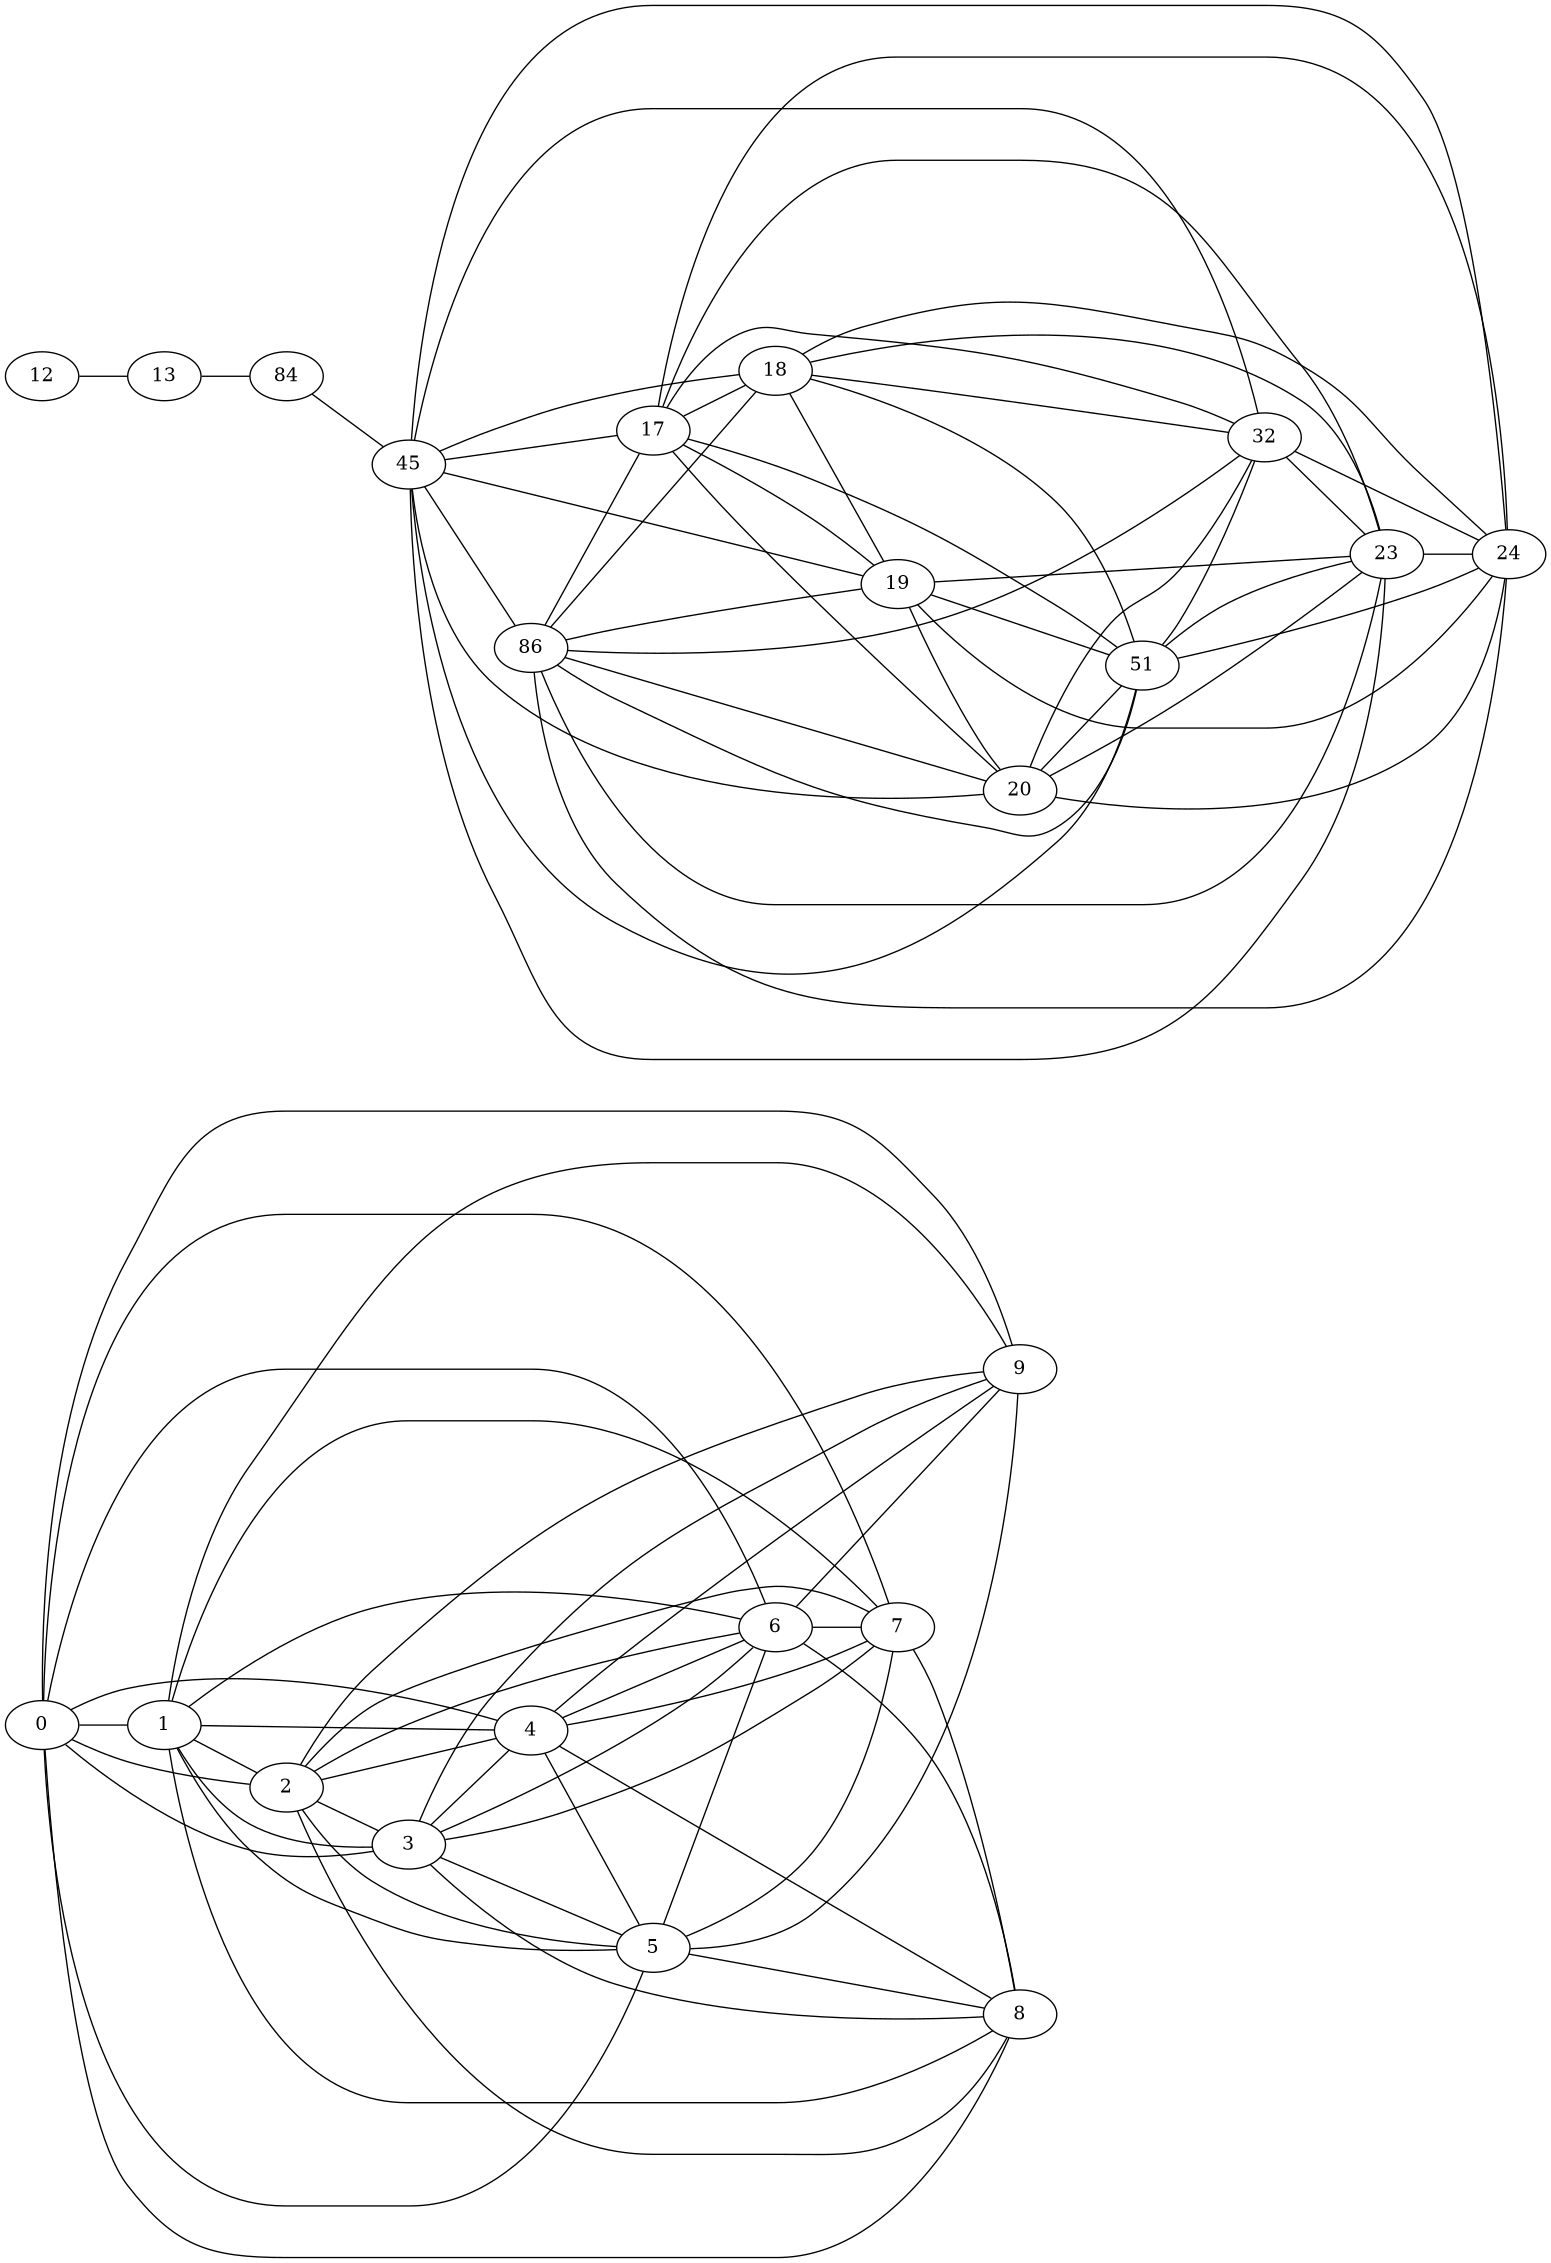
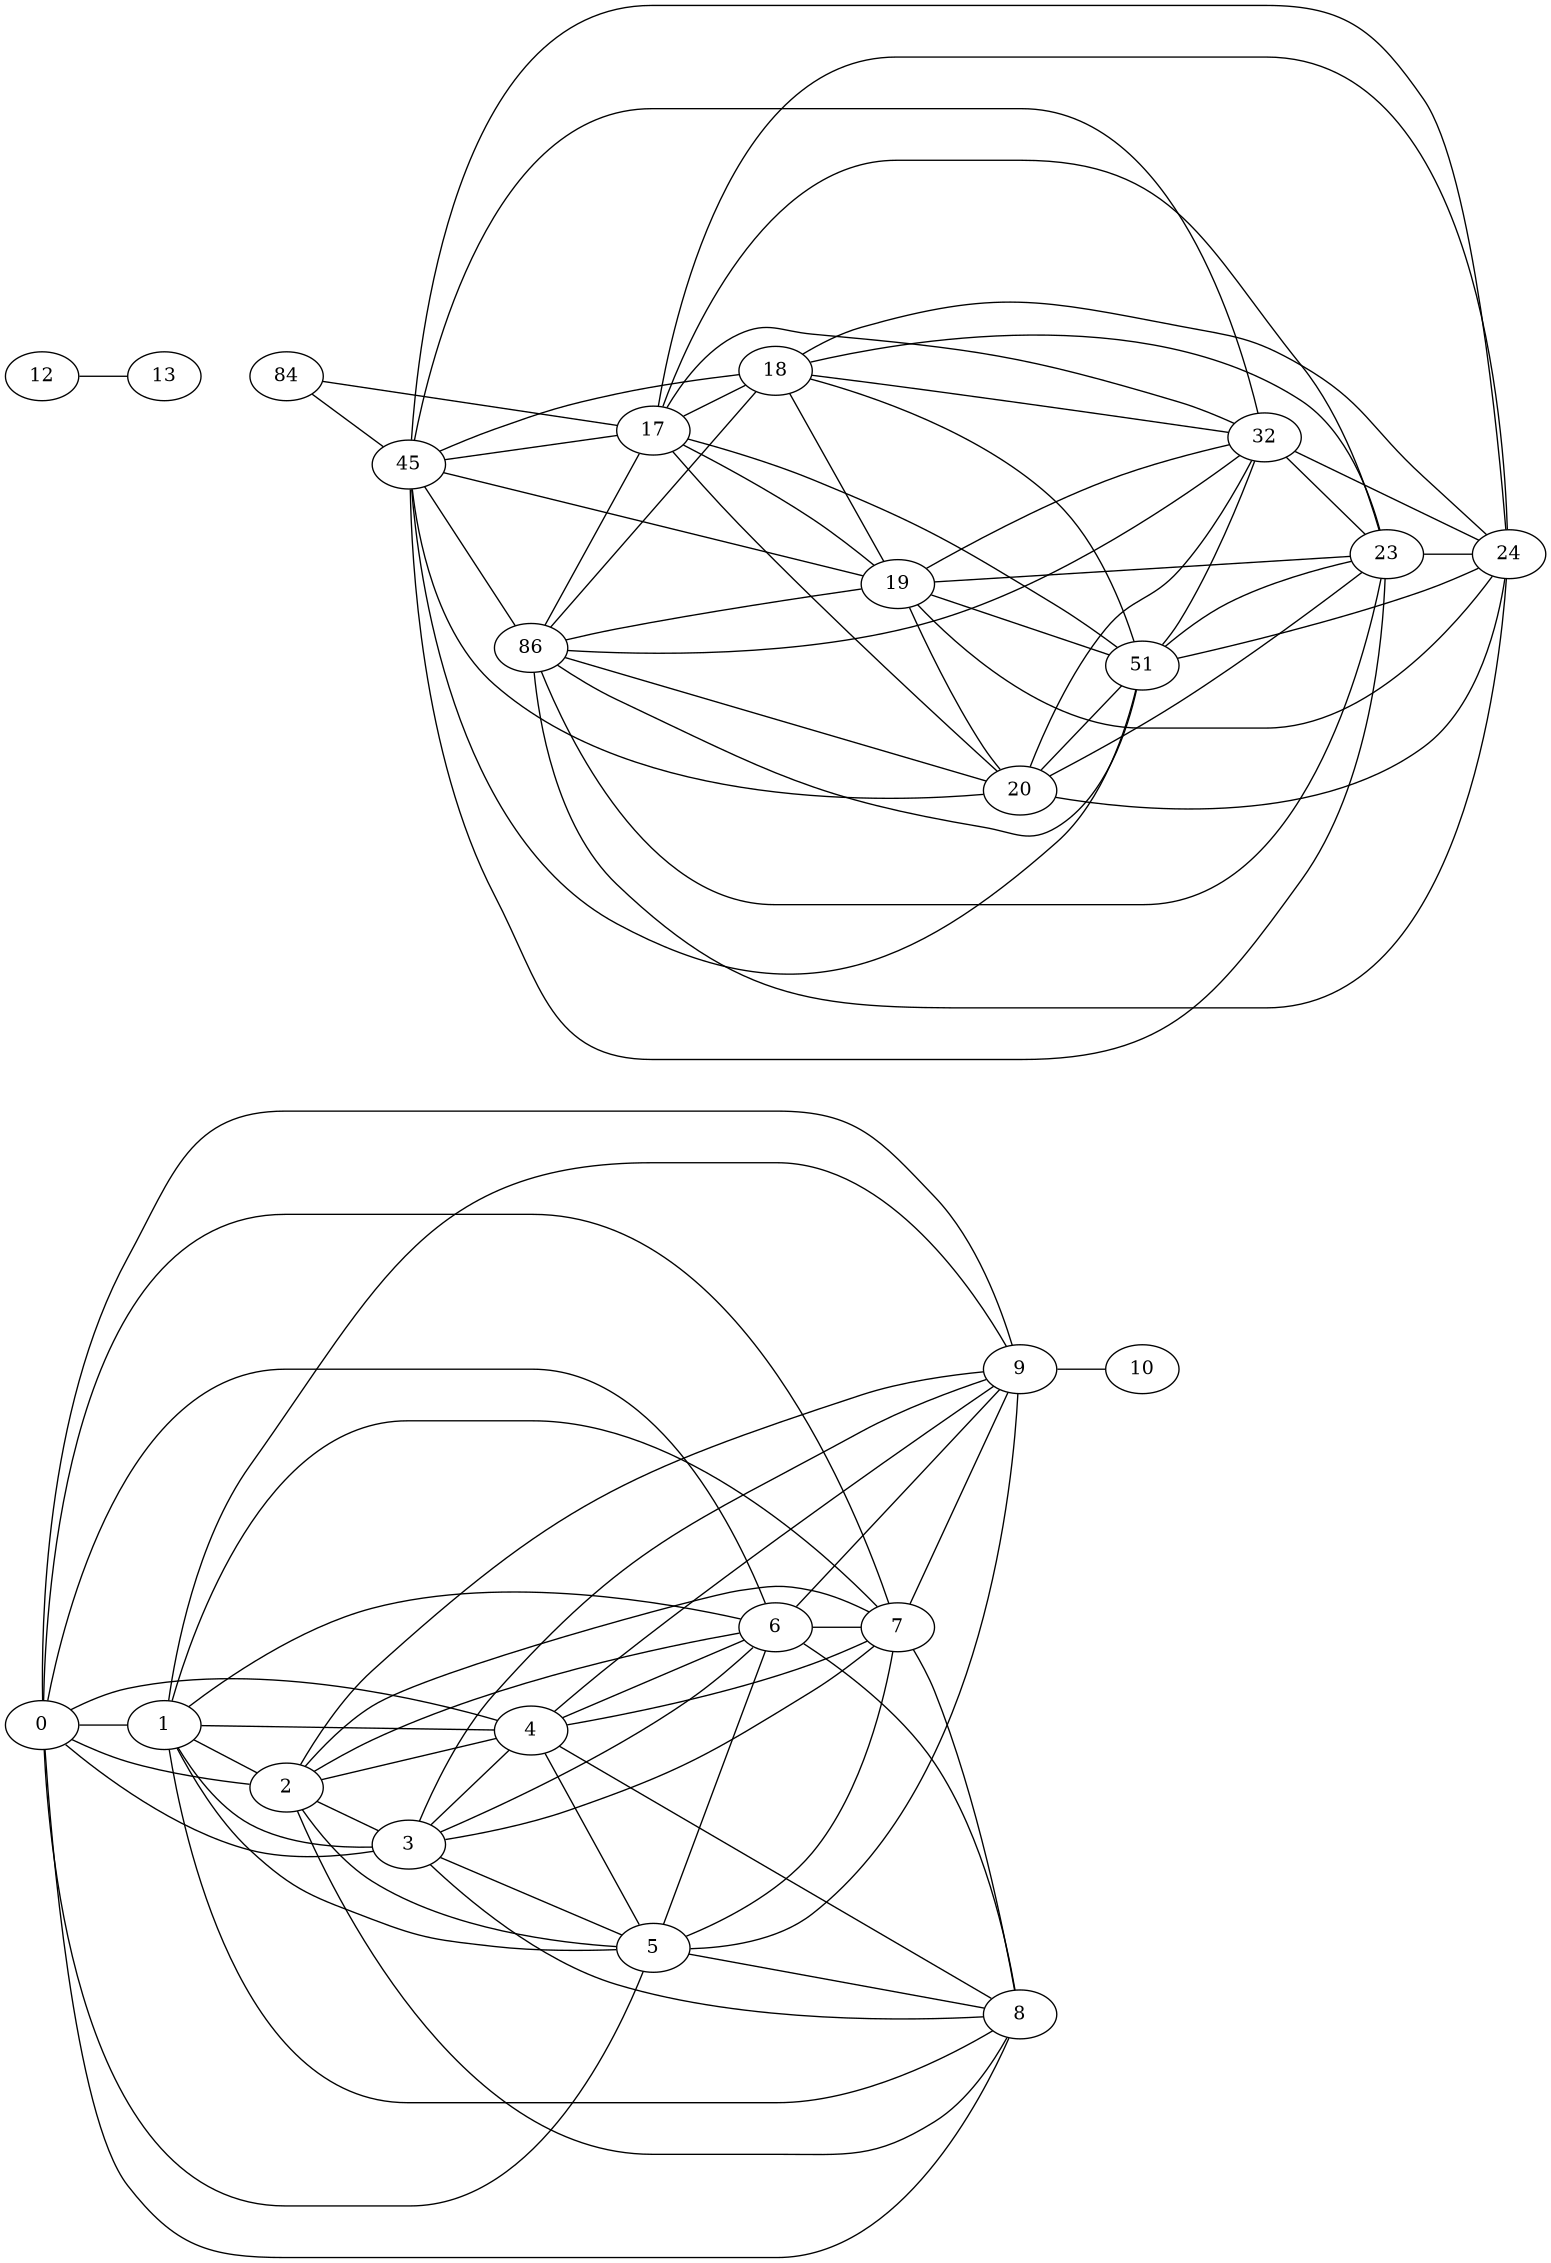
edge "13" -- "84": now "17" -- "84"
edge "32" -- "19": added
node "10": added
edge "9" -- "7": added
